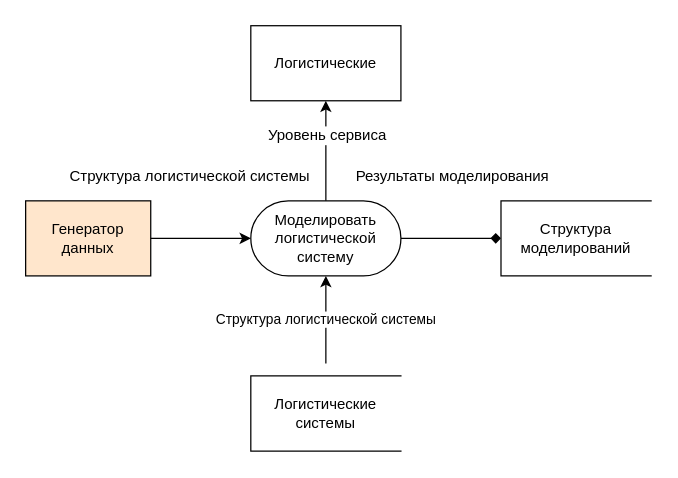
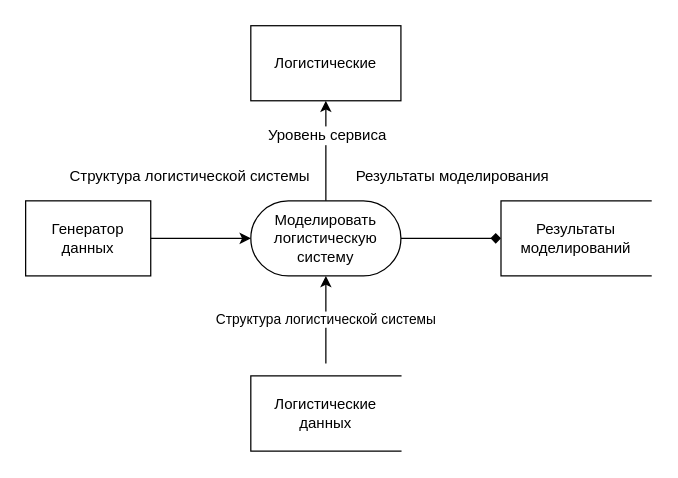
node "Генератор данных": fillcolor #ffe6cc -> #ffffff
node "Моделировать логистической систему": label "Моделировать логистической систему" -> "Моделировать логистическую систему"
node "Структура моделирований": label "Структура моделирований" -> "Результаты моделирований"
node "Логистические системы": label "Логистические системы" -> "Логистические данных"
